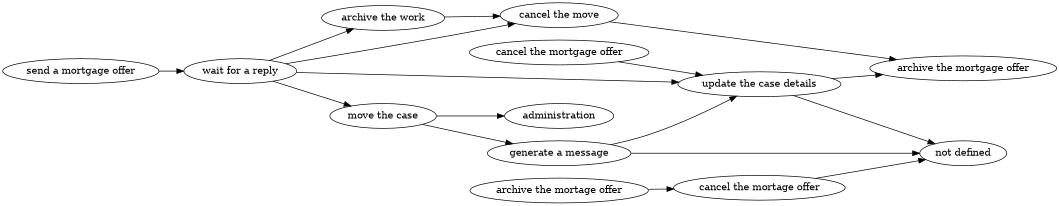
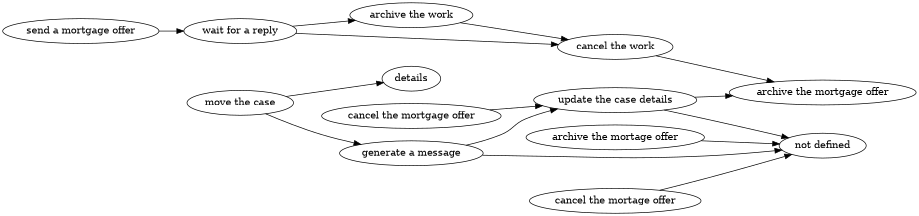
node "cancel the move": label "cancel the move" -> "cancel the work"
edge "wait for a reply" -> "update the case details": removed
edge "wait for a reply" -> "move the case": removed
node "administration": label "administration" -> "details"
edge "archive the mortage offer" -> "cancel the mortage offer": now "archive the mortage offer" -> "not defined"
